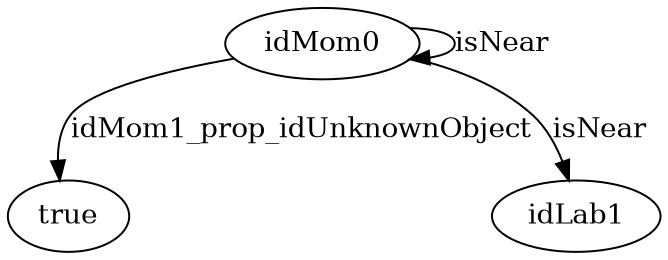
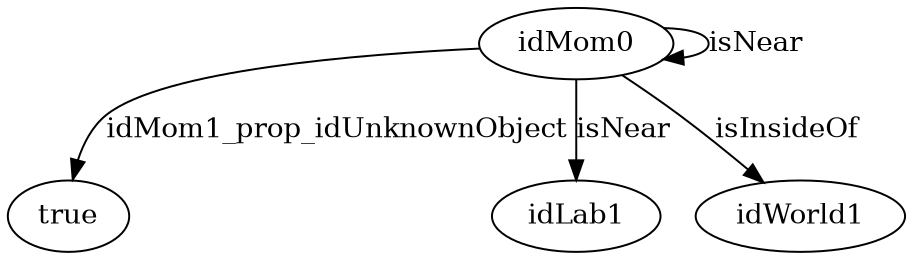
node "idWorld1": added
